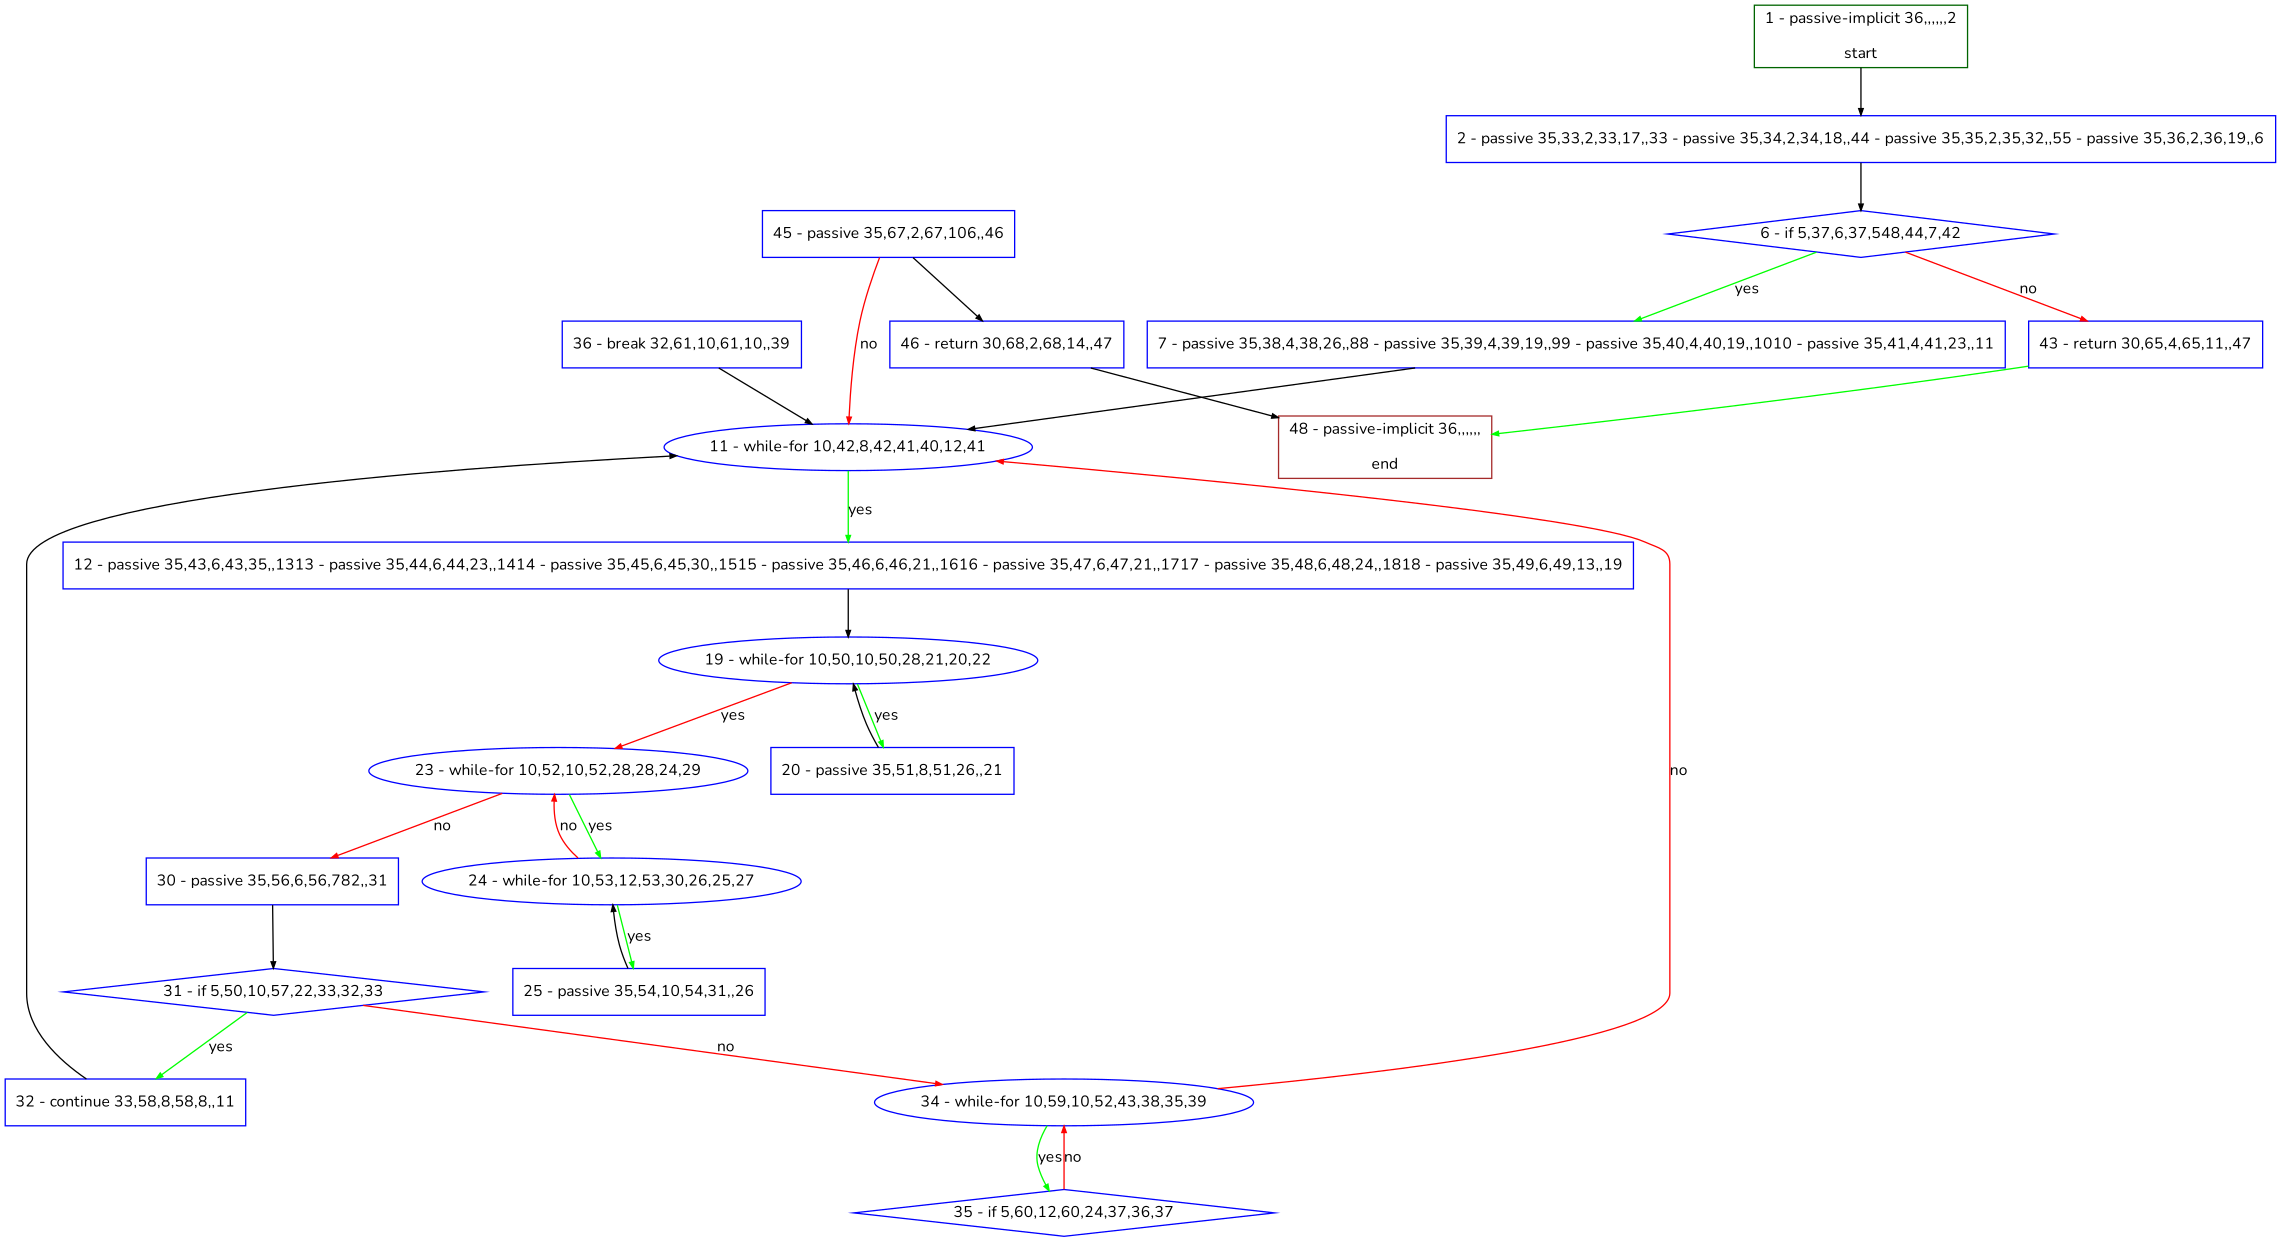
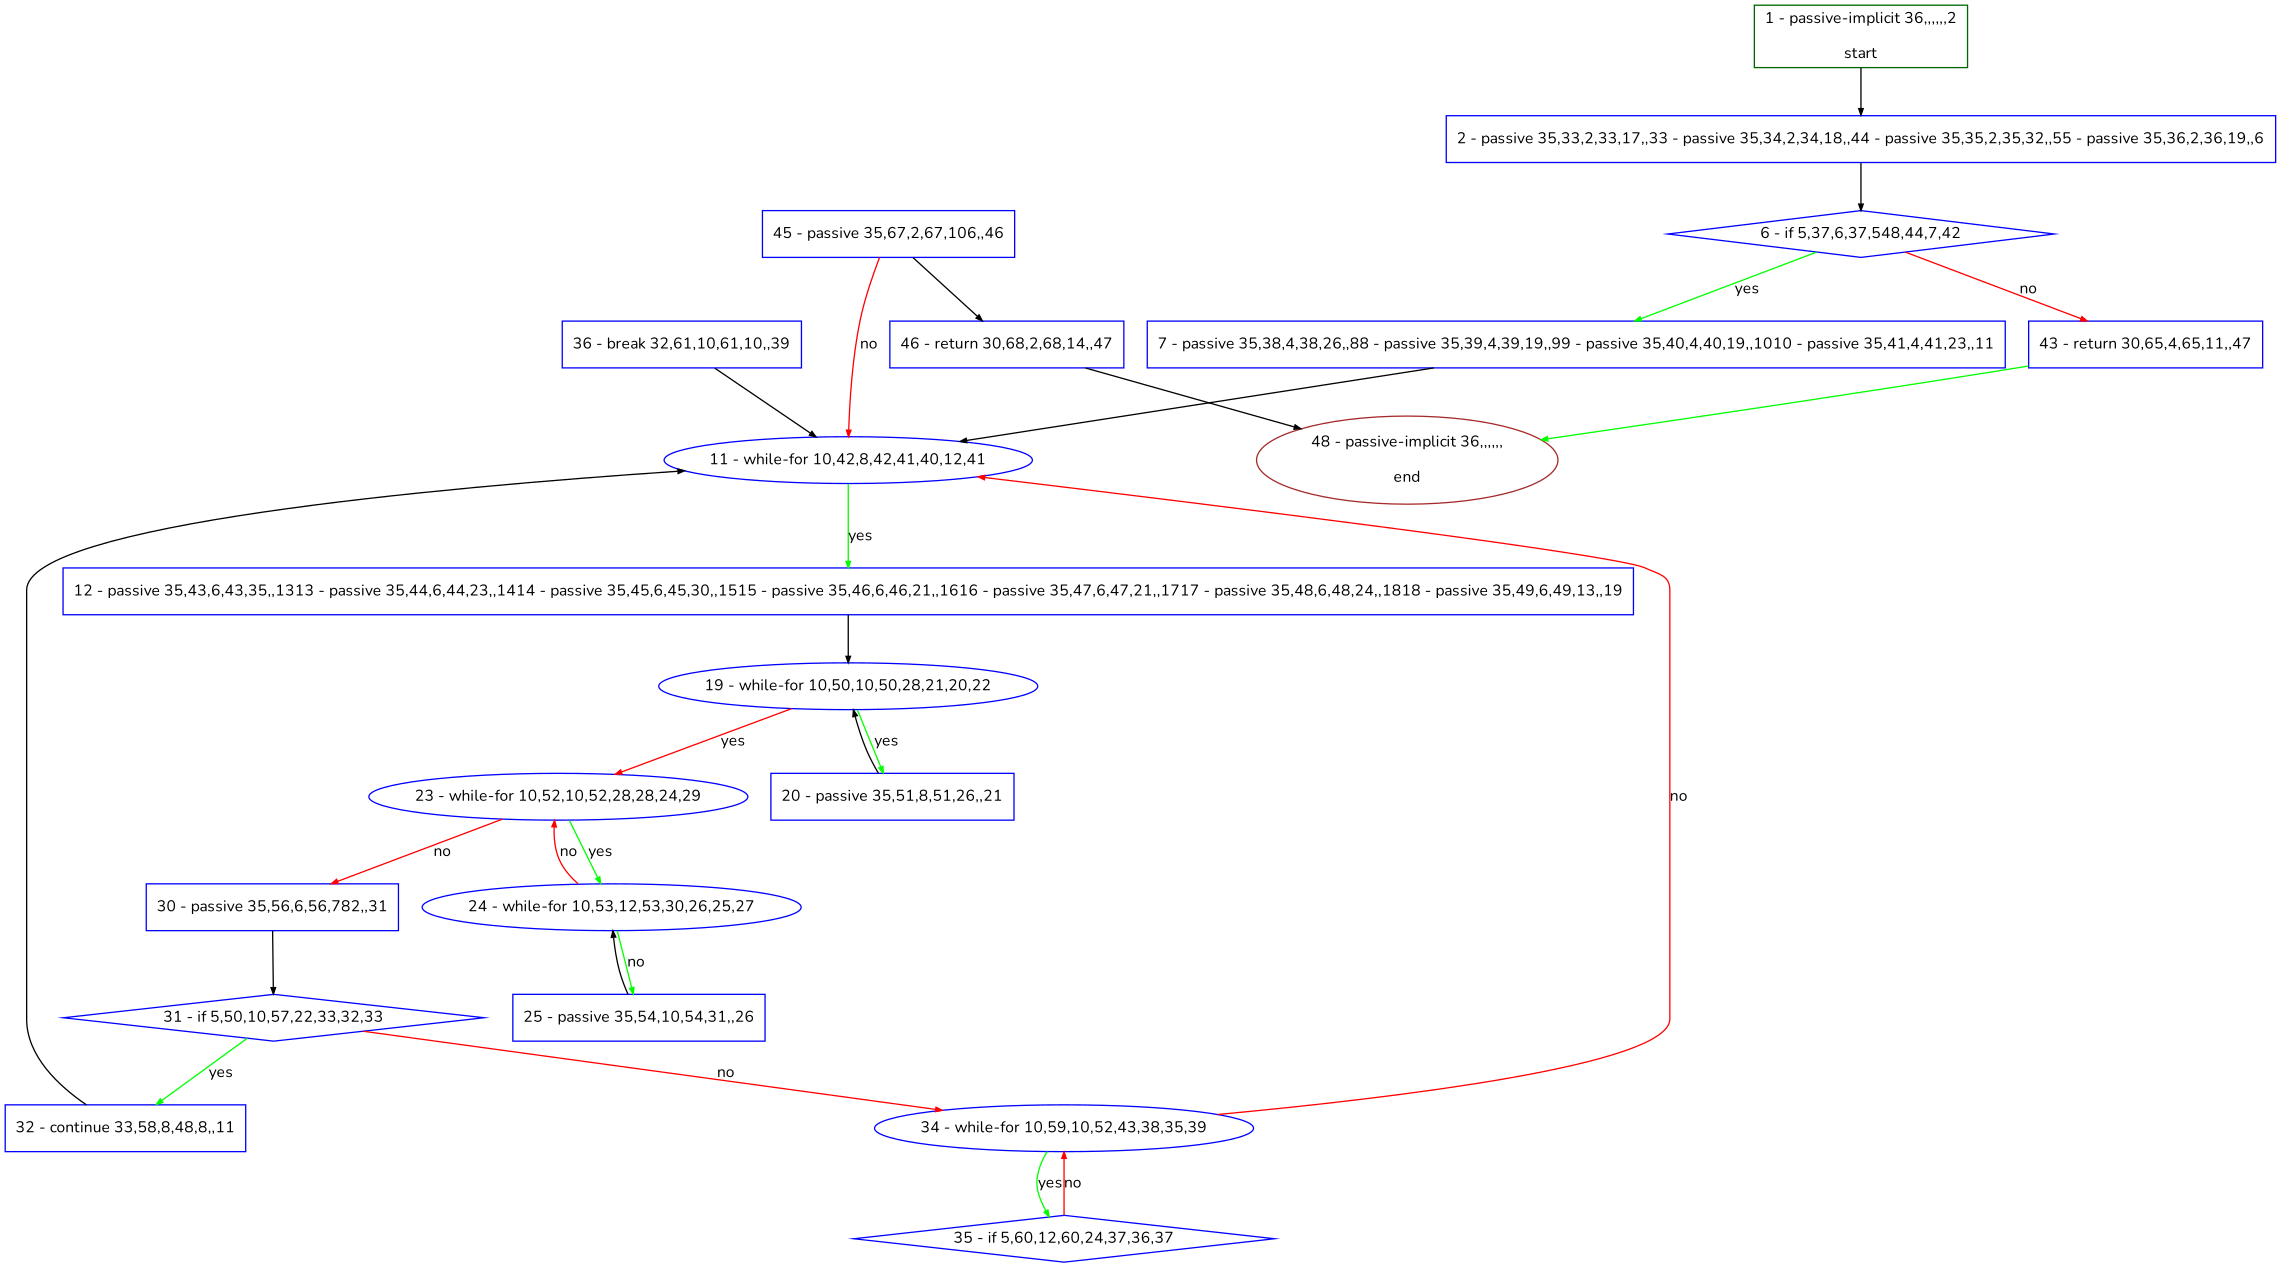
node "48 - passive-implicit 36,,,,,, end": shape box -> ellipse
edge "24 - while-for 10,53,12,53,30,26,25,27" -> "25 - passive 35,54,10,54,31,,26": label "yes" -> "no"
node "32 - continue 33,58,8,58,8,,11": label "32 - continue 33,58,8,58,8,,11" -> "32 - continue 33,58,8,48,8,,11"
